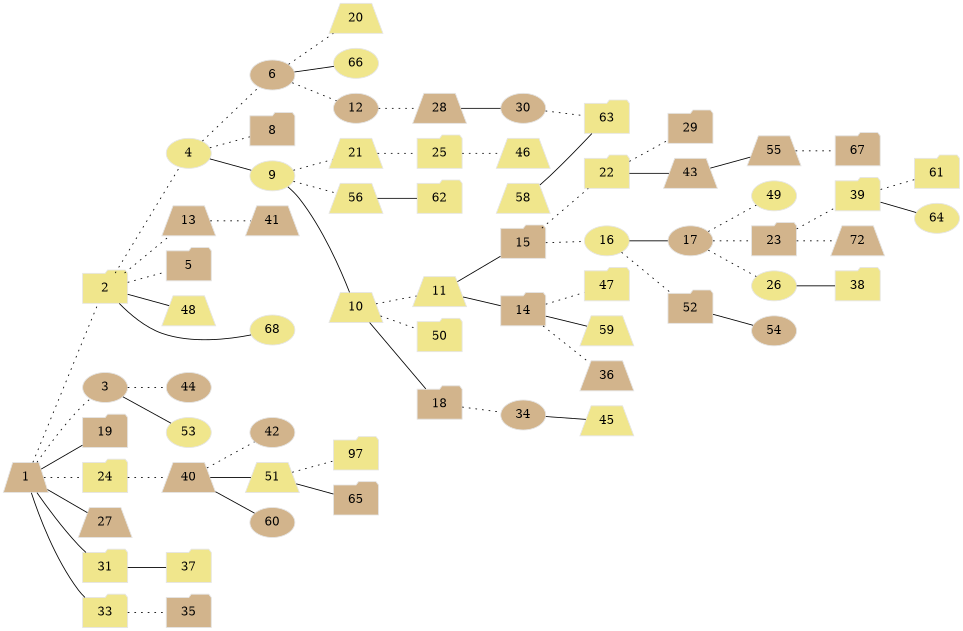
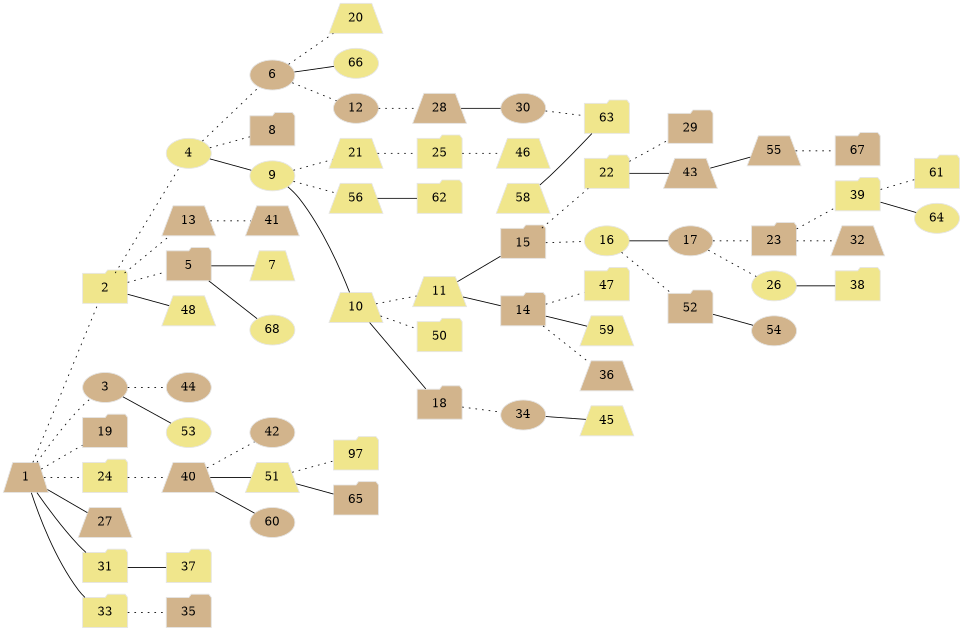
node "49": removed
node "72": label "72" -> "32"
node "7": added
edge "2" -- "68": now "5" -- "68"
edge "19" -- "1": style solid -> dotted
